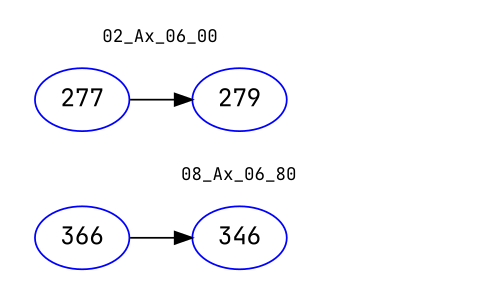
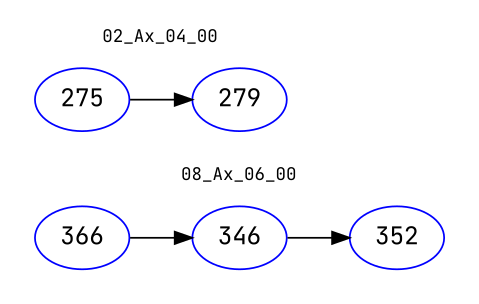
cluster "02_Ax_06_00": label "02_Ax_06_00" -> "02_Ax_04_00"
node "277": label "277" -> "275"
cluster "08_Ax_06_80": label "08_Ax_06_80" -> "08_Ax_06_00"
node "352": added
